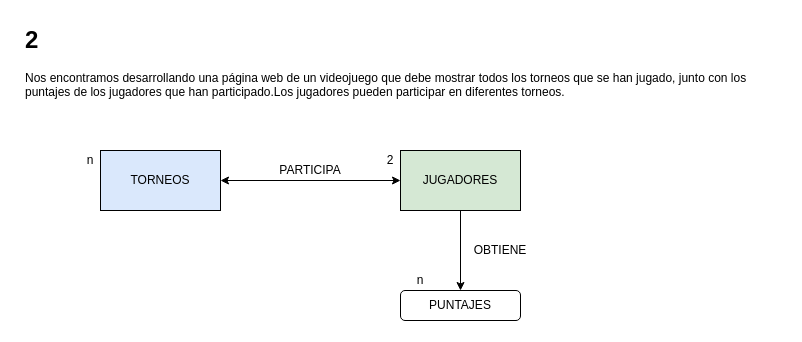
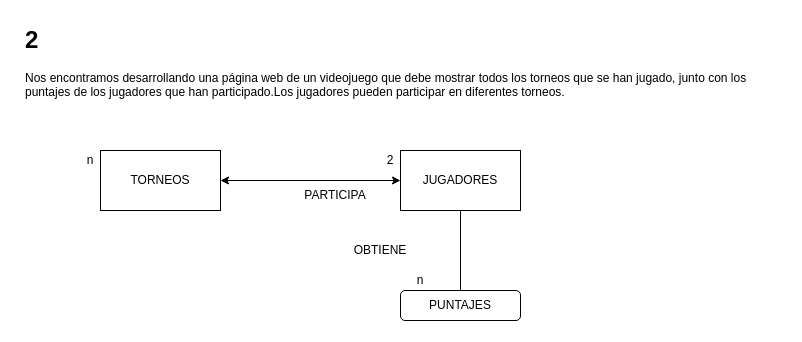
node "PARTICIPA": moved (311, 171) -> (336, 196)
node "TORNEOS": fillcolor #dae8fc -> #ffffff
node "JUGADORES": fillcolor #d5e8d4 -> #ffffff
node "OBTIENE": moved (501, 251) -> (381, 251)
edge "JUGADORES" -> "PUNTAJES": arrowhead classic -> none
